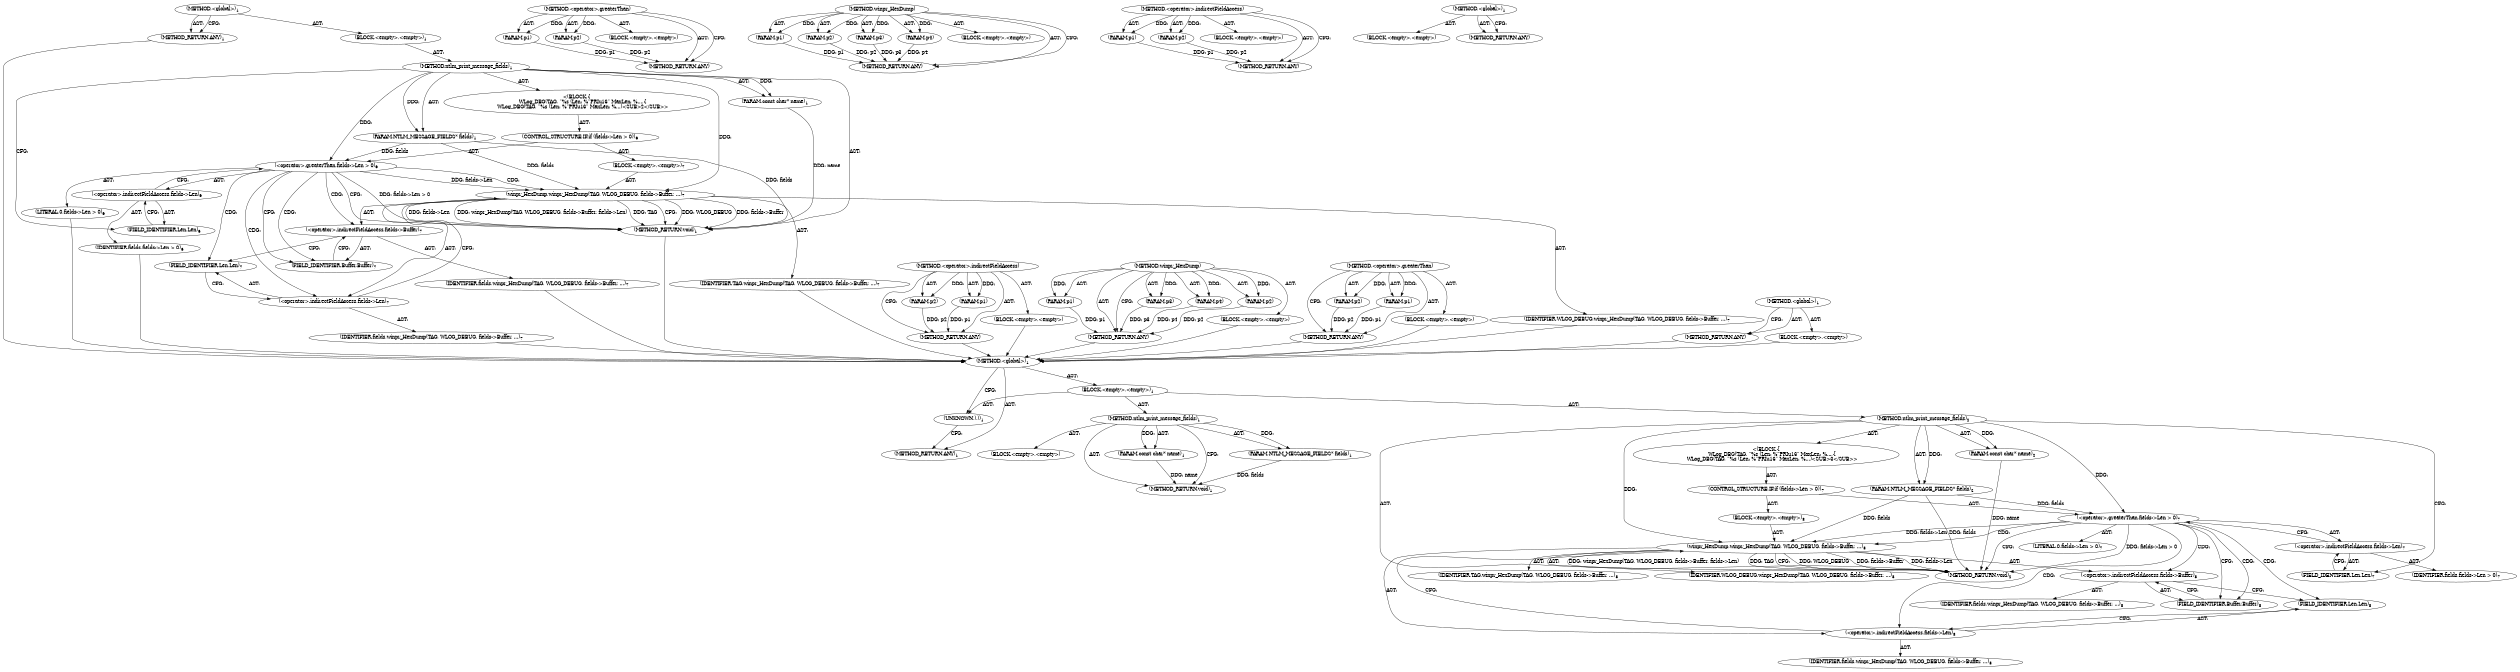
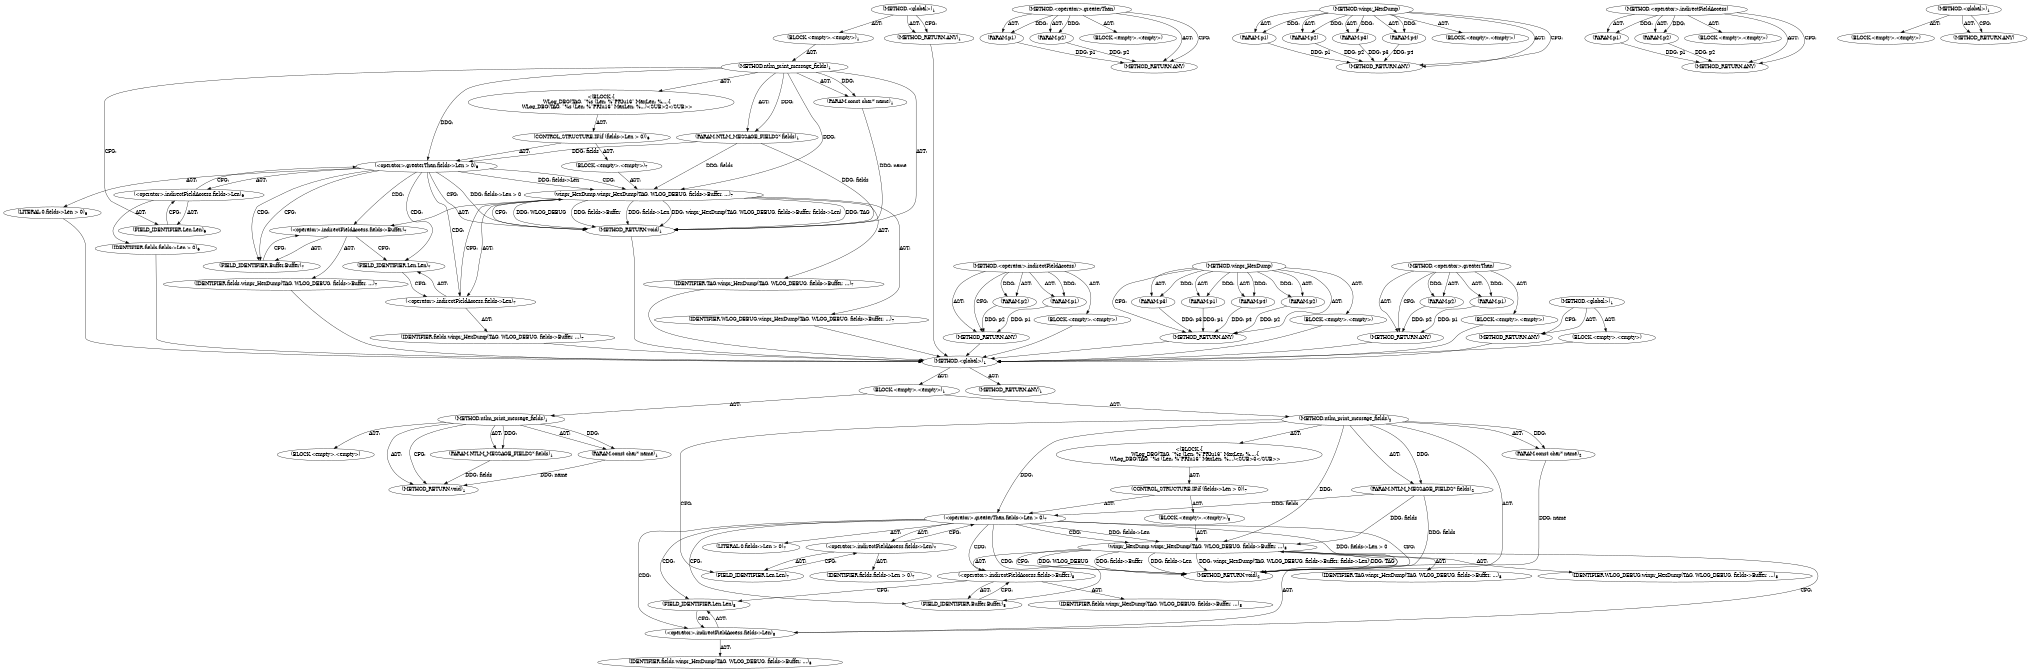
node "(UNKNOWN,),))": removed
